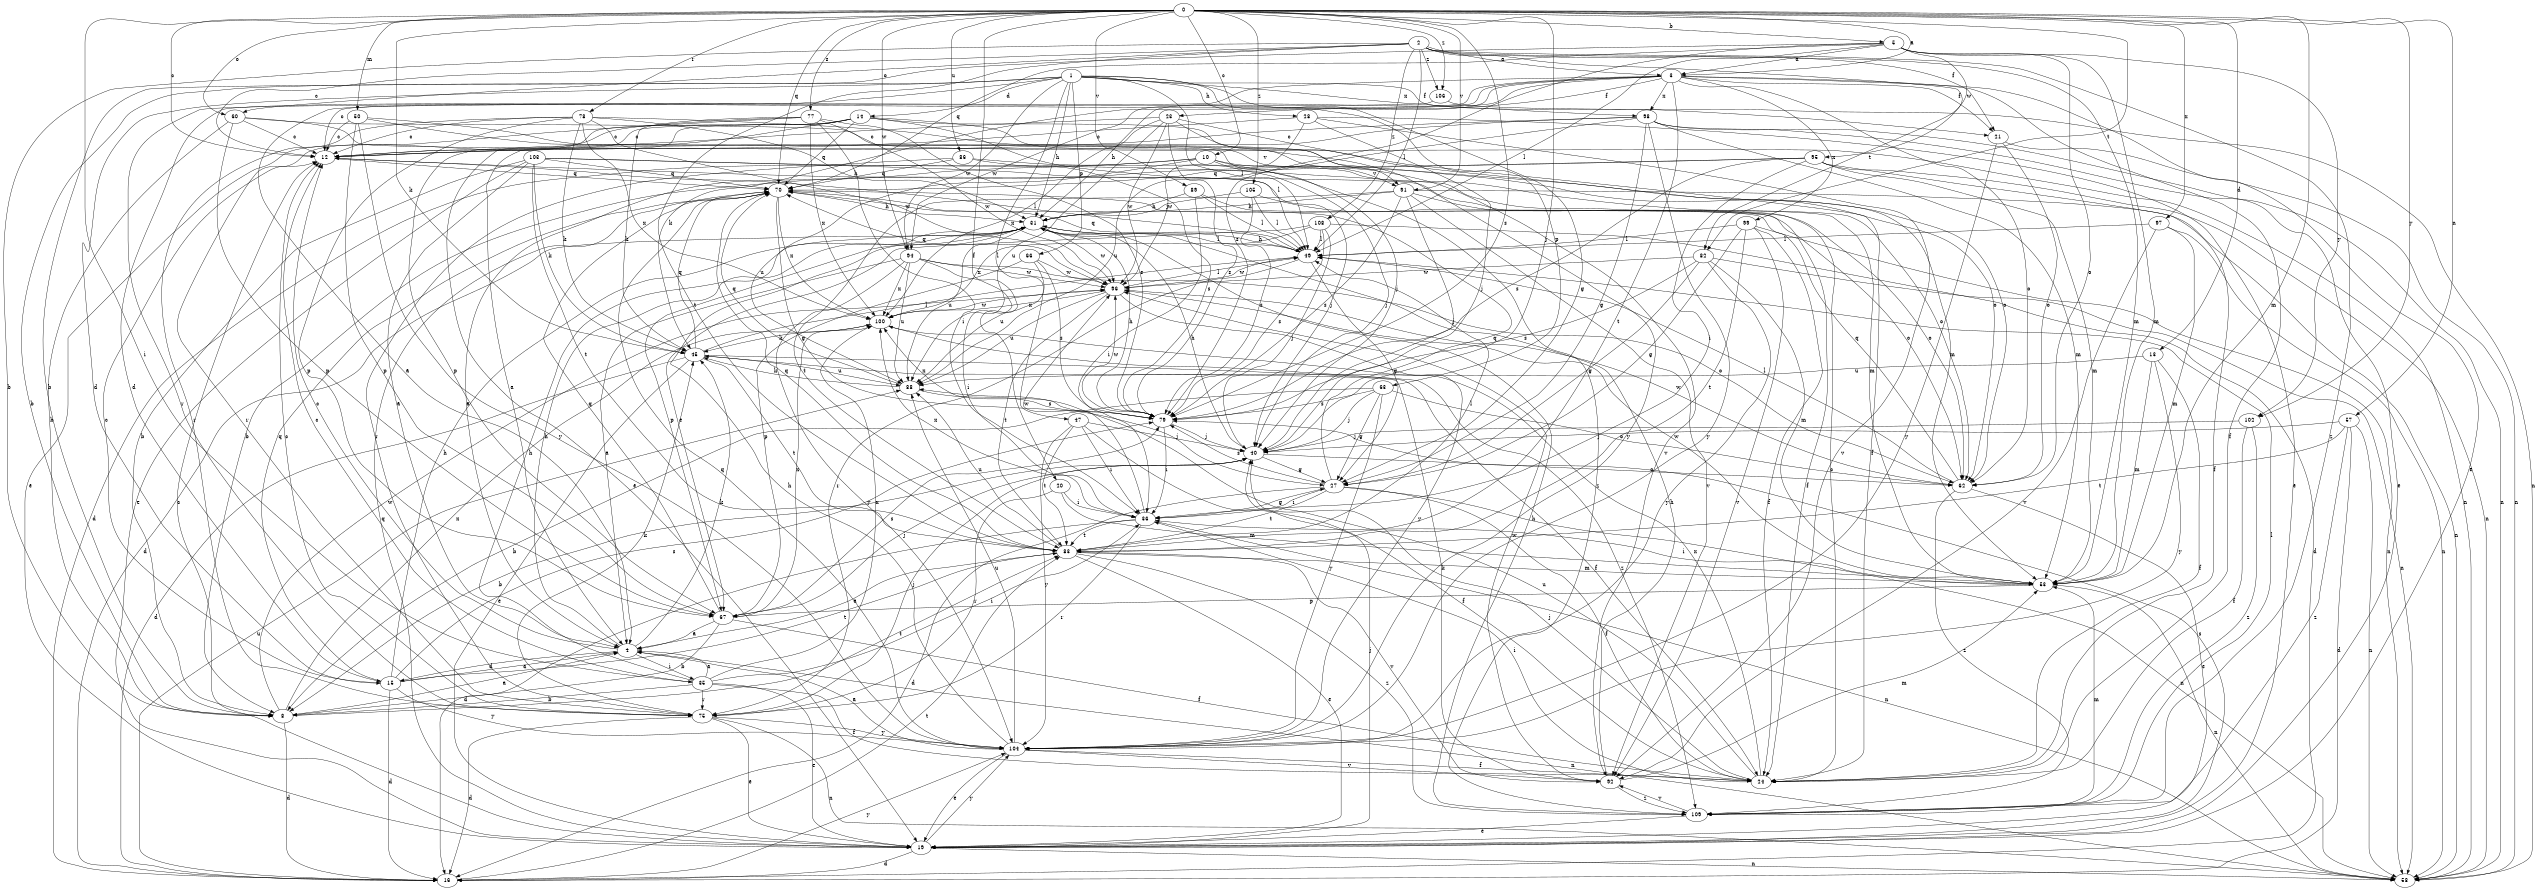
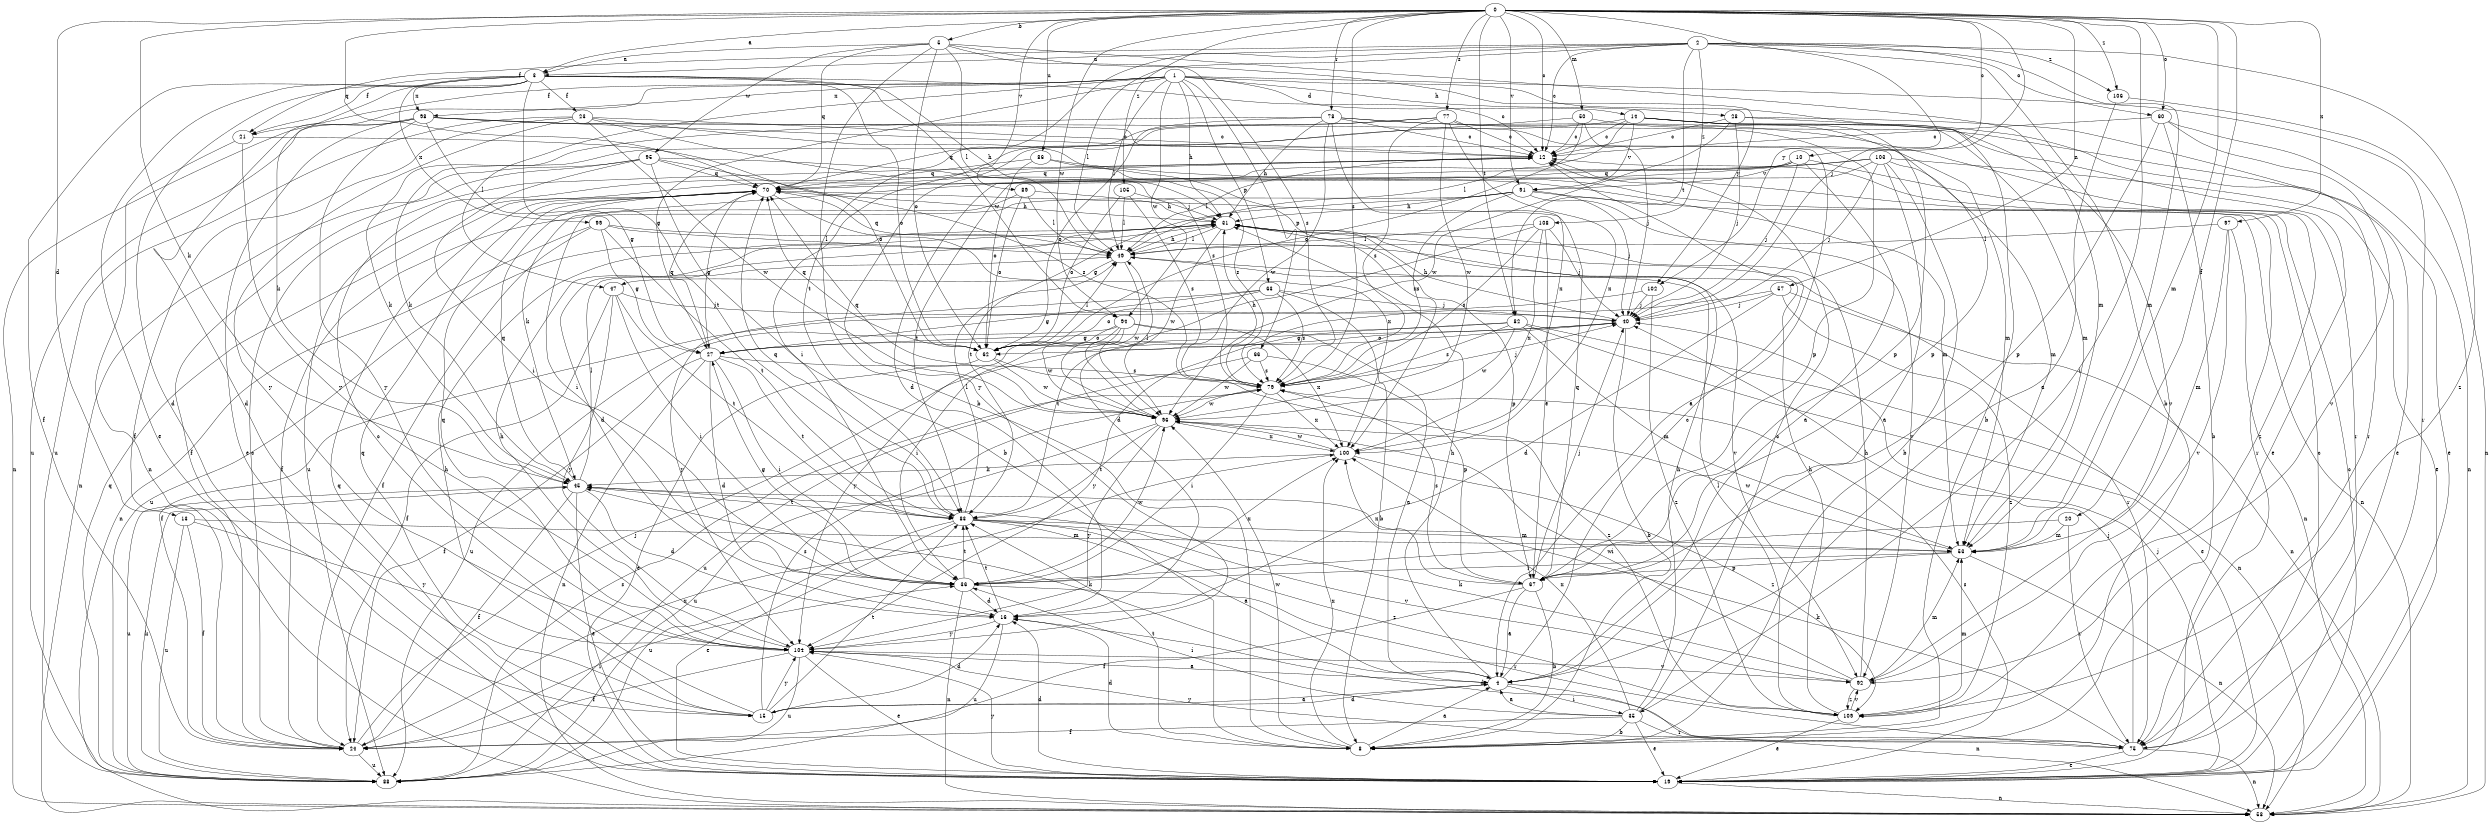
edge "49" -> "27": now "49" -> "47"
edge "82" -> "19": added, label "e"
